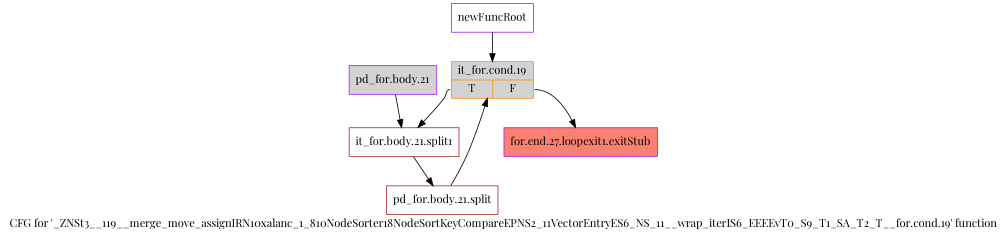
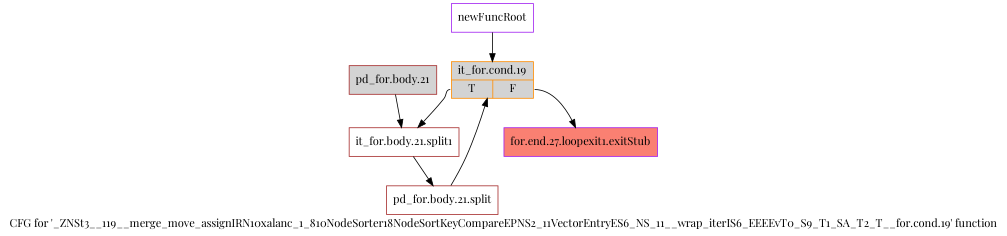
node "pd_for.body.21": color purple -> brown
